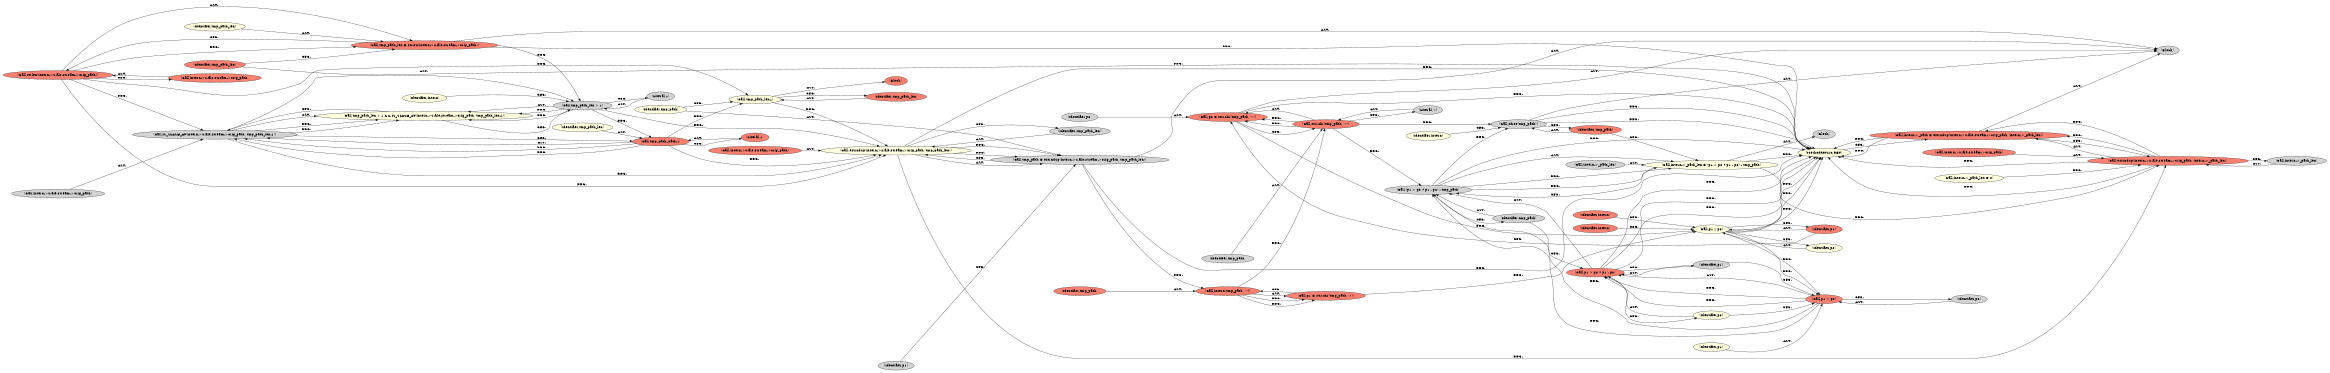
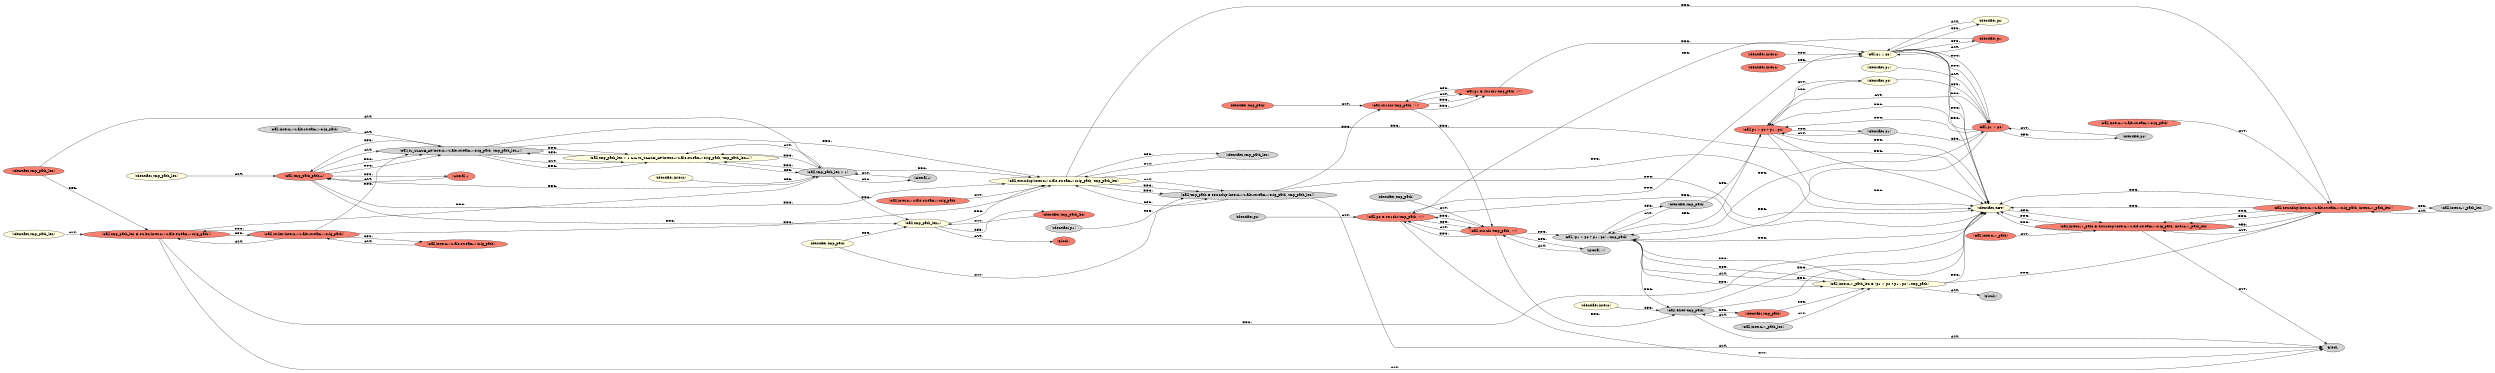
edge "(Call,strlen(intern->u.file.stream->orig_path))" -> "(Call,tmp_path_len--)": now "(Call,tmp_path_len > 1)" -> "(Call,tmp_path_len--)"
node "(MethodReturn,RET)": label "(MethodReturn,RET)" -> "(Identifier,RET)"
node "(Call,intern->_path_len = 0)": removed
edge "(Call,p1 > p2 ? p1 : p2)" -> "(Call,(p1 > p2 ? p1 : p2) - tmp_path)": label "AST: " -> "CFG: "
node "(Call,intern->_path)": added
node "(Call,intern(tmp_path, '/'))": label "(Call,intern(tmp_path, '/'))" -> "(Call,strrchr(tmp_path, '/'))"
